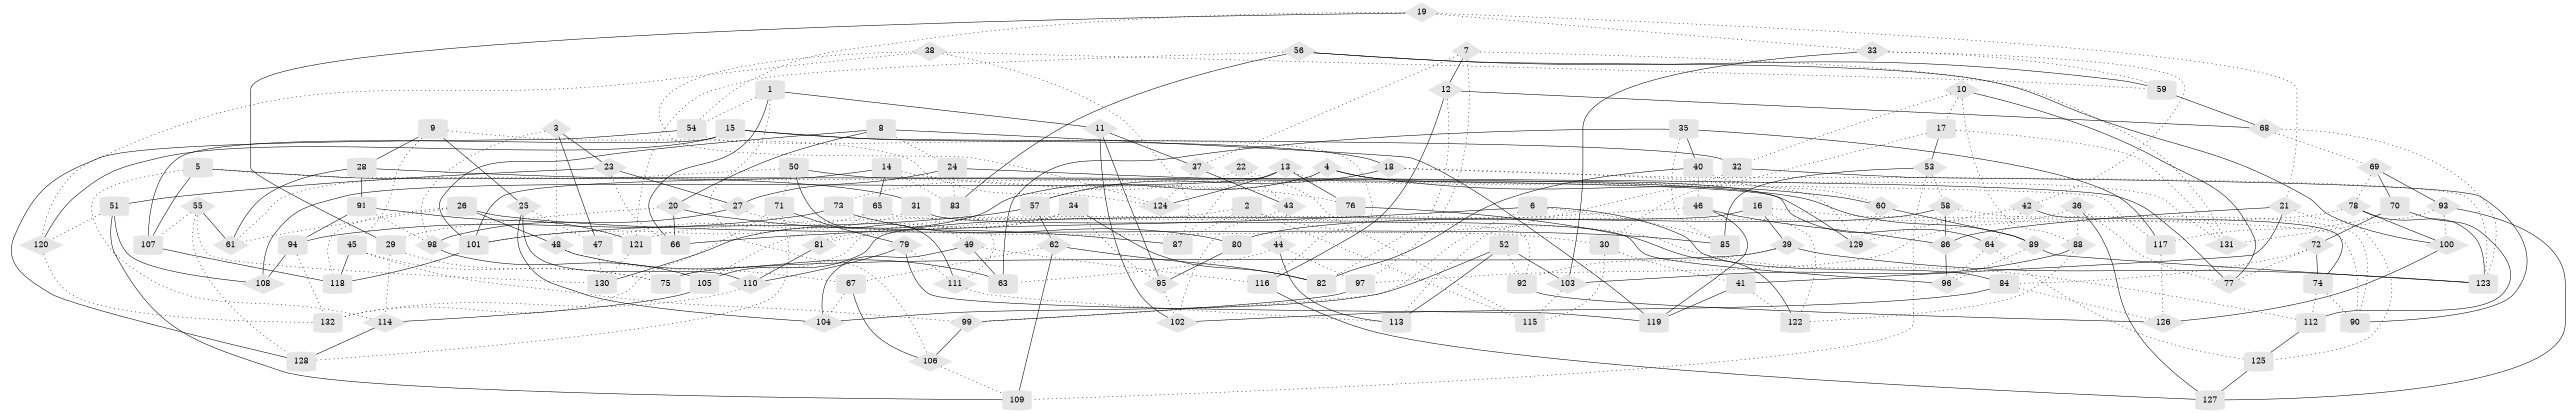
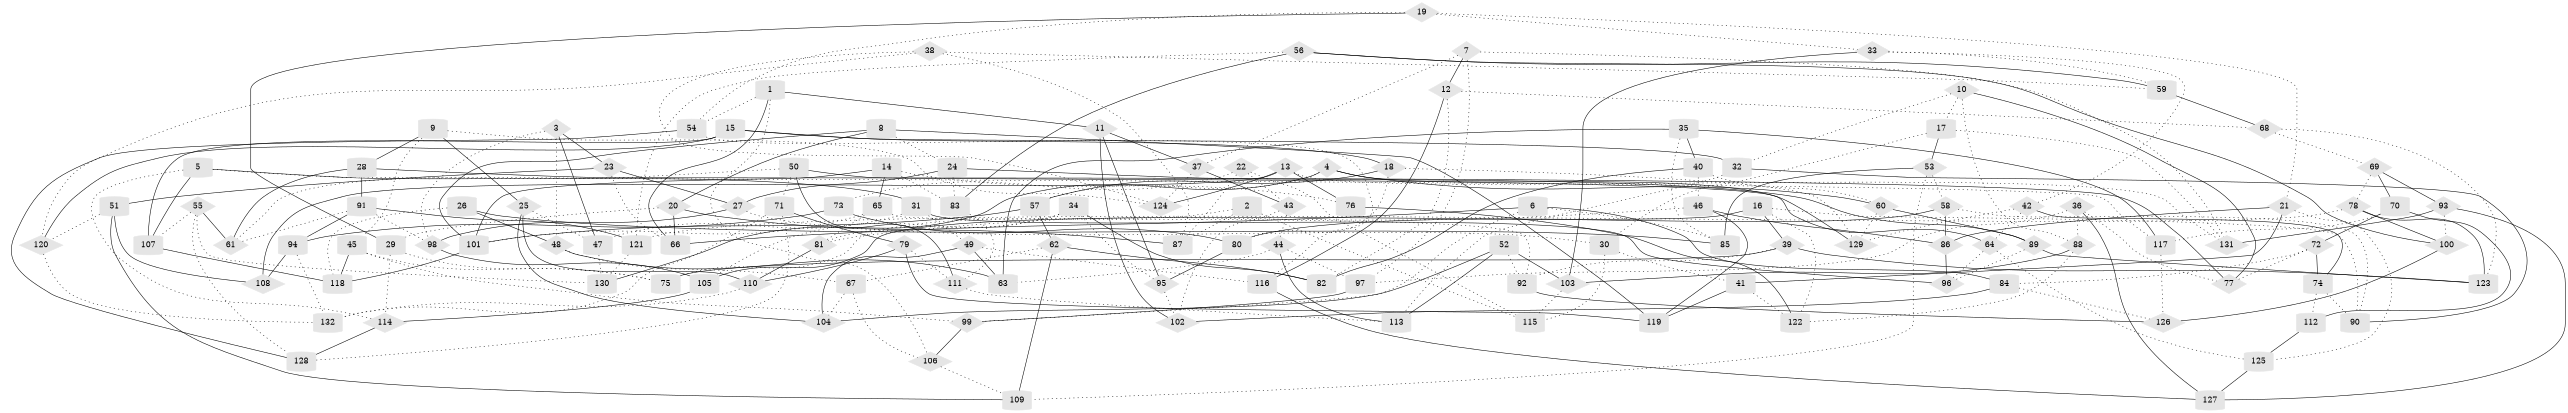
edge "12" -- "68": style solid -> dotted
edge "18" -- "123": now "18" -- "80"
edge "26" -- "61": now "91" -- "61"
edge "93" -- "131": style dotted -> solid
edge "2" -- "112": removed
edge "67" -- "106": style solid -> dotted
